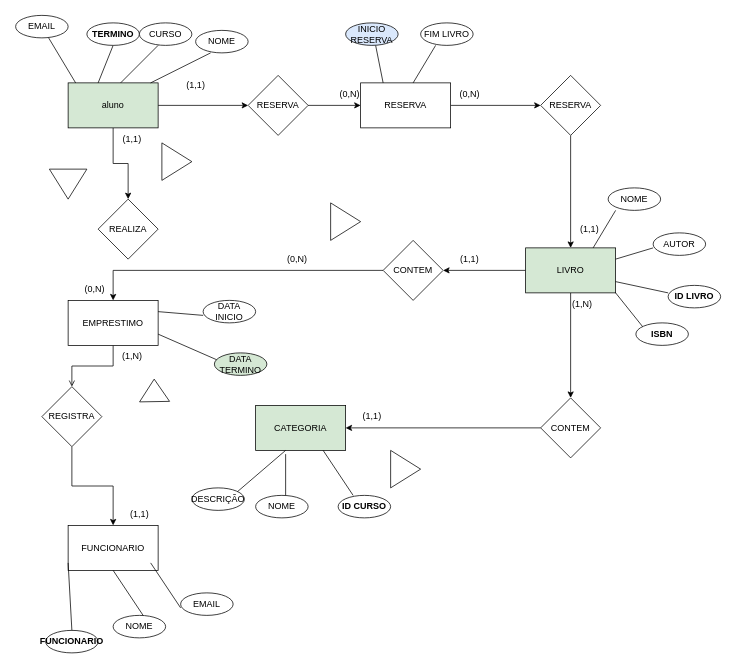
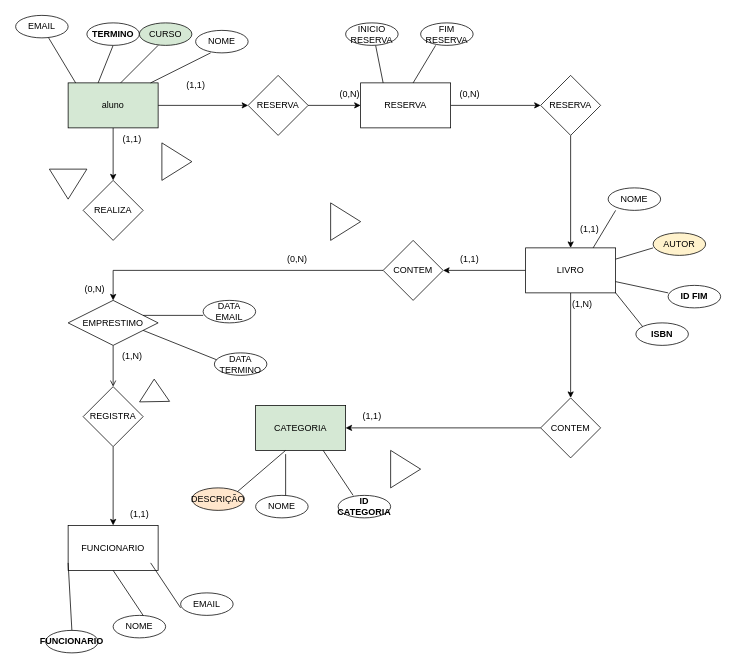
node "CURSO": fillcolor #ffffff -> #d5e8d4
node "INICIO RESERVA": fillcolor #dae8fc -> #ffffff
node "FIM LIVRO": label "FIM LIVRO" -> "FIM RESERVA"
node "REALIZA": moved (128, 229) -> (113, 210)
node "AUTOR": fillcolor #ffffff -> #fff2cc
node "LIVRO": fillcolor #d5e8d4 -> #ffffff
node "ID LIVRO": label "ID LIVRO" -> "ID FIM"
node "DATA INICIO": label "DATA INICIO" -> "DATA EMAIL"
node "EMPRESTIMO": shape rectangle -> diamond
node "DATA TERMINO": fillcolor #d5e8d4 -> #ffffff
node "REGISTRA": moved (72, 417) -> (113, 417)
node "DESCRIÇÃO": fillcolor #ffffff -> #ffe6cc
node "ID CURSO": label "ID CURSO" -> "ID CATEGORIA"
